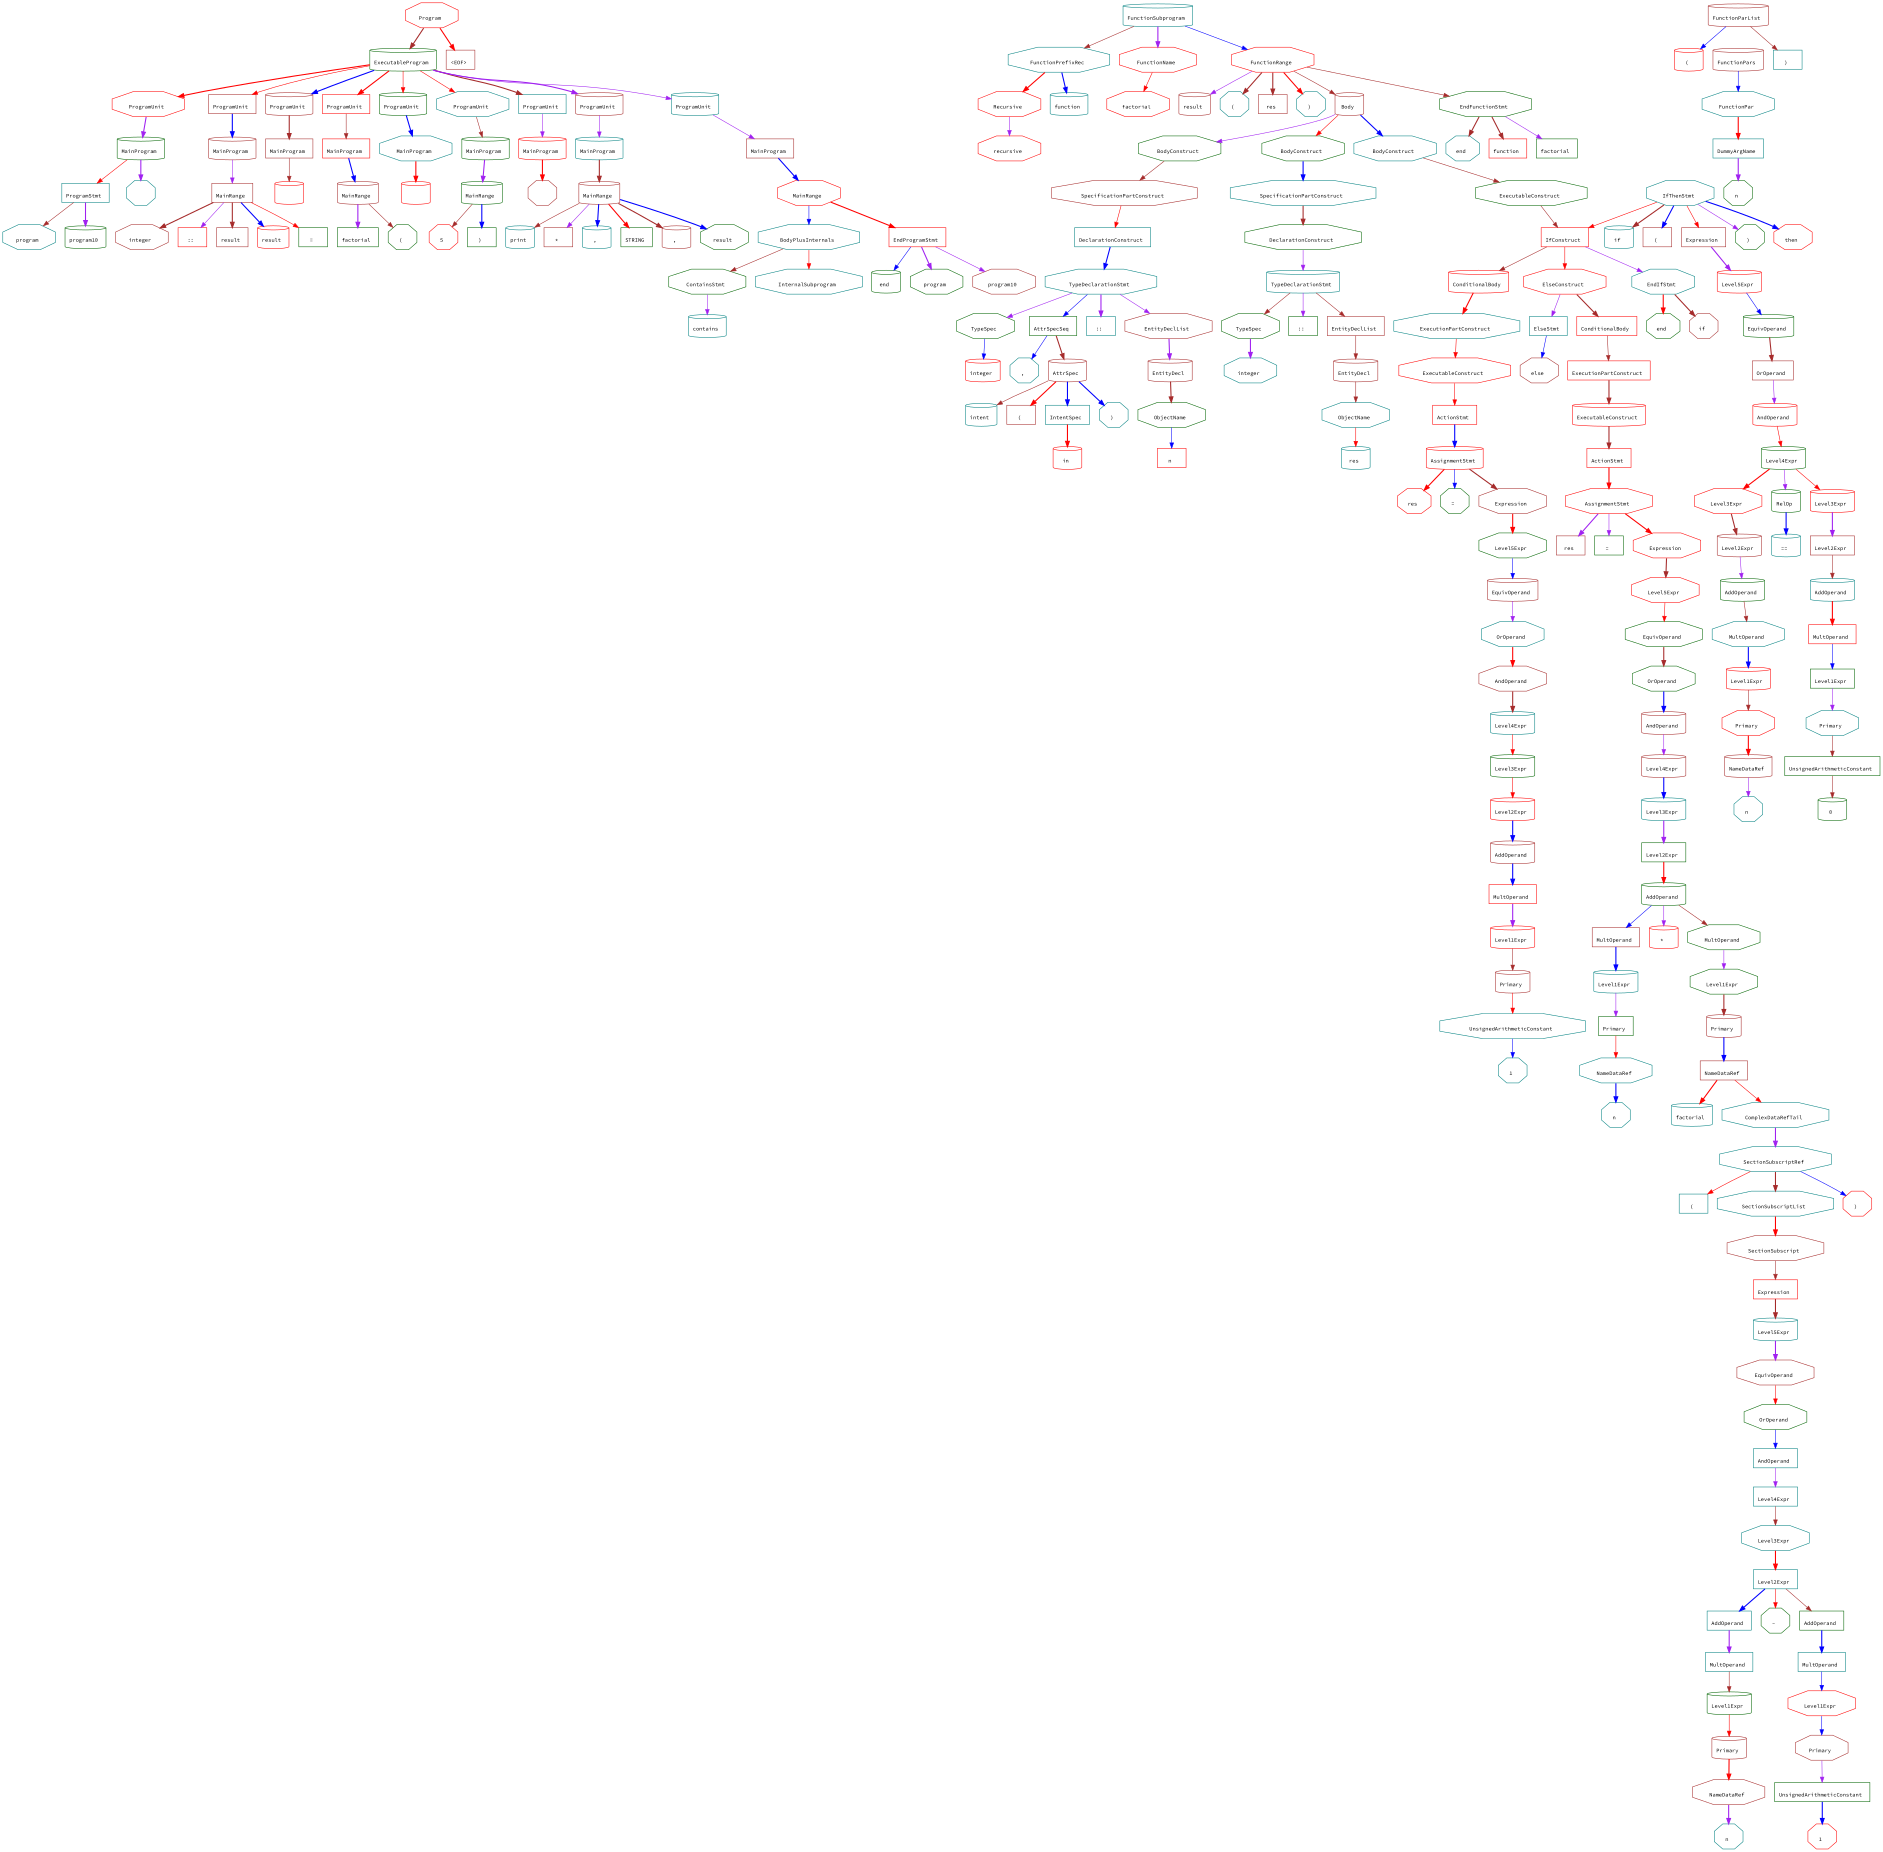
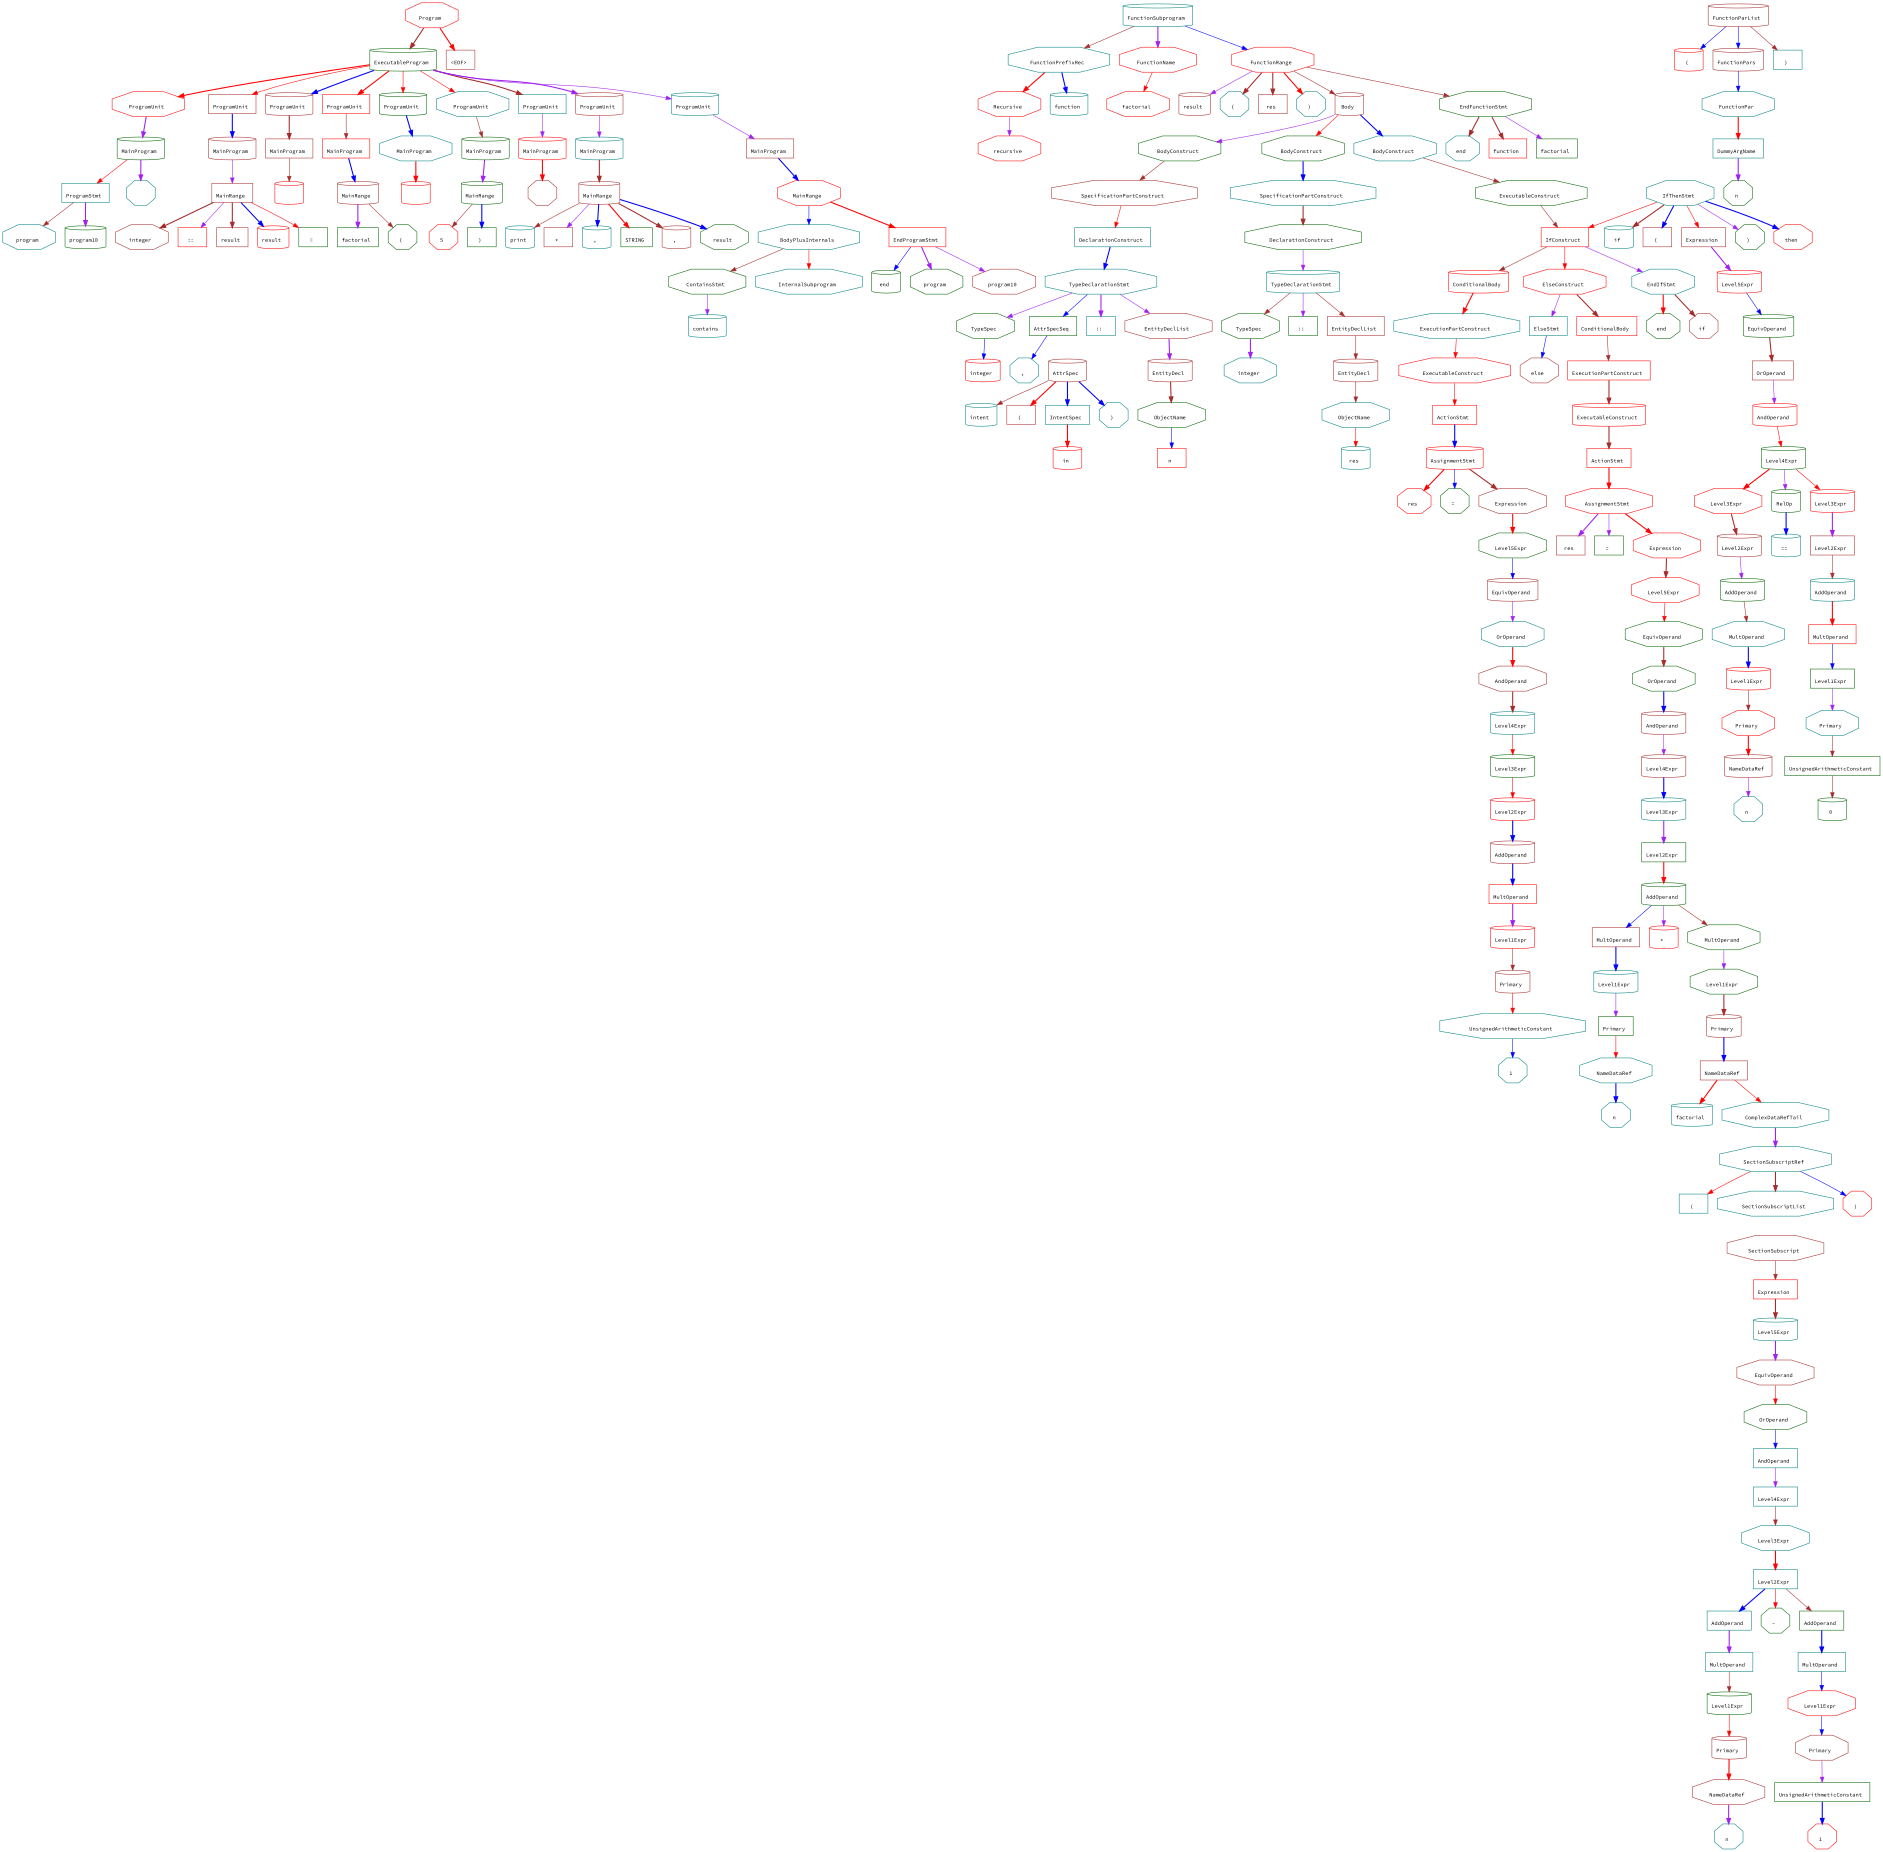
edge "FunctionParList" -> "FunctionPars": added
edge "AttrSpecSeq" -> "AttrSpec": removed
edge "SectionSubscriptList" -> "SectionSubscript": removed
